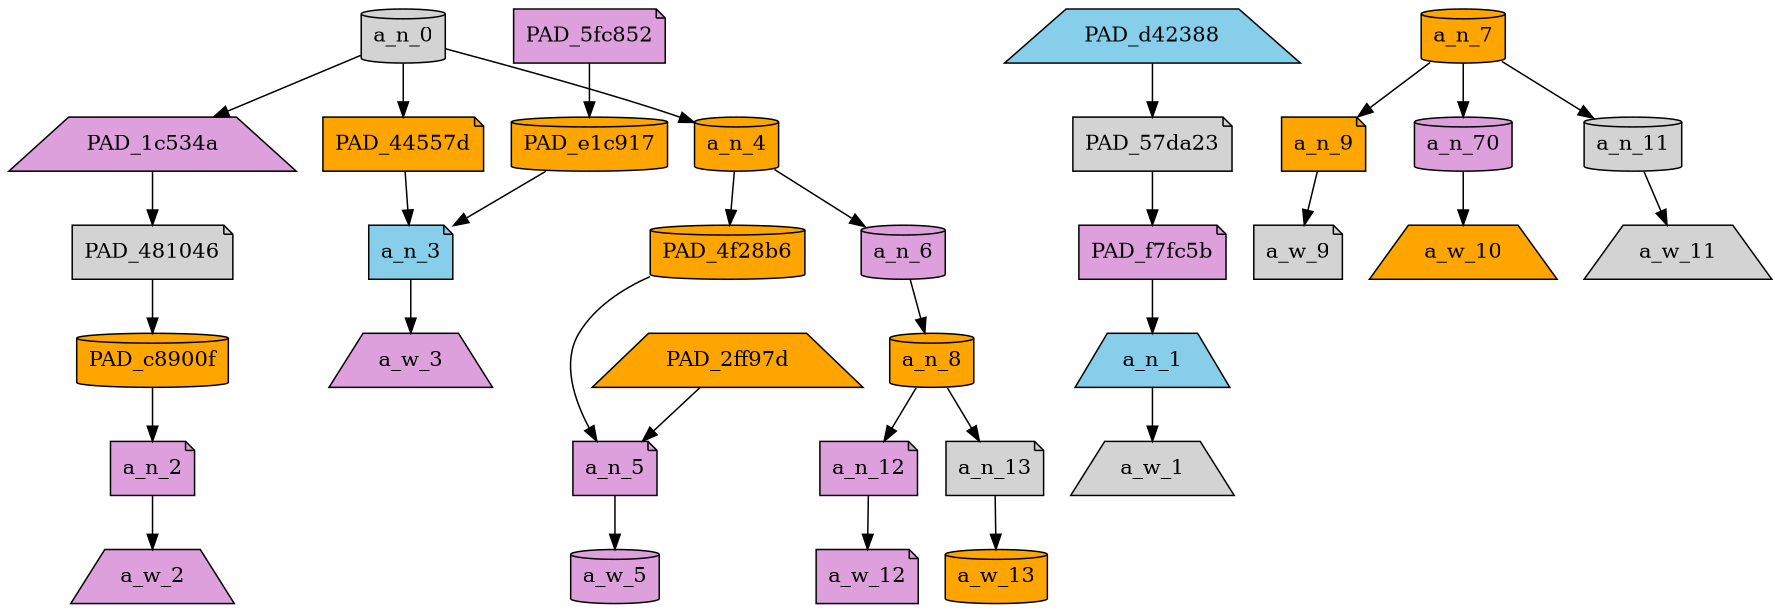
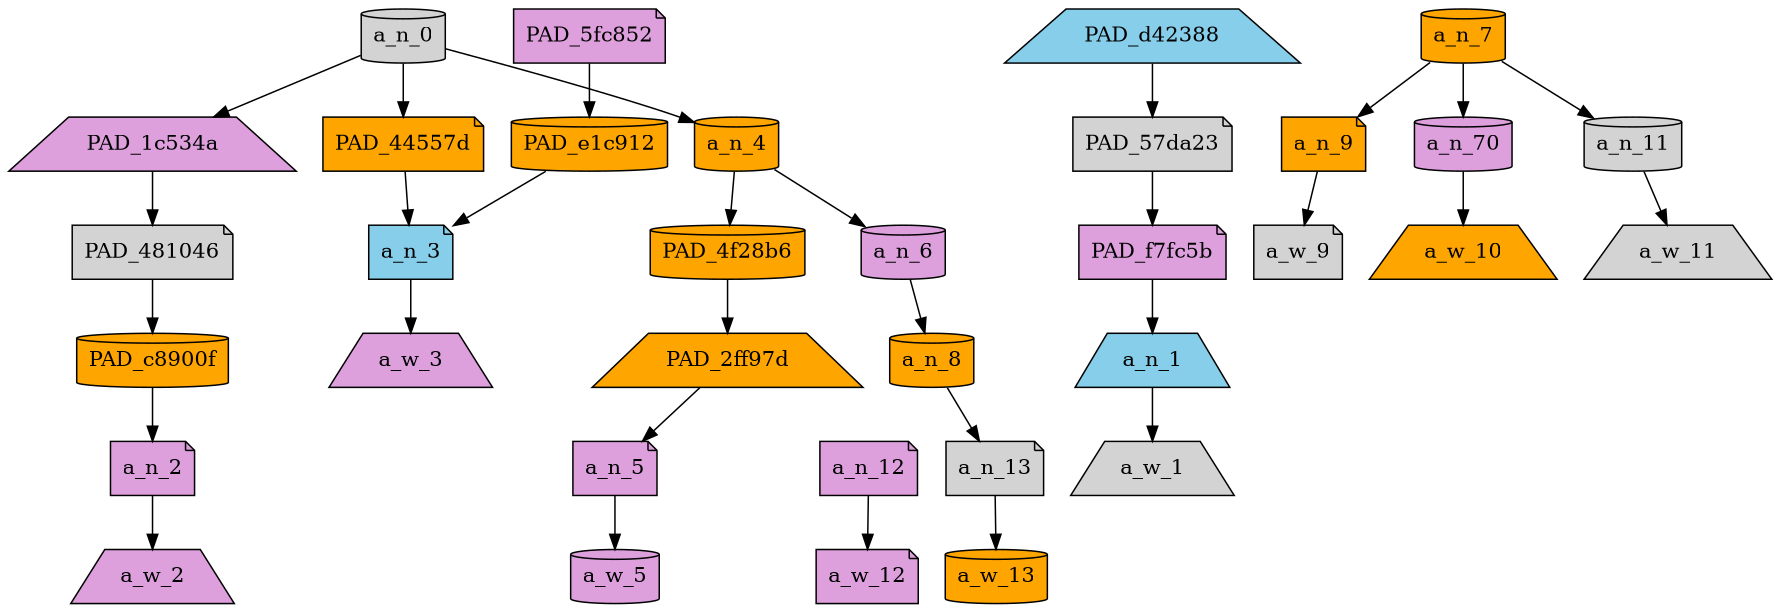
node "PAD_e1c917": label "PAD_e1c917" -> "PAD_e1c912"
edge "PAD_4f28b6" -> "a_n_5": now "PAD_4f28b6" -> "PAD_2ff97d"
edge "a_n_8" -> "a_n_12": removed
